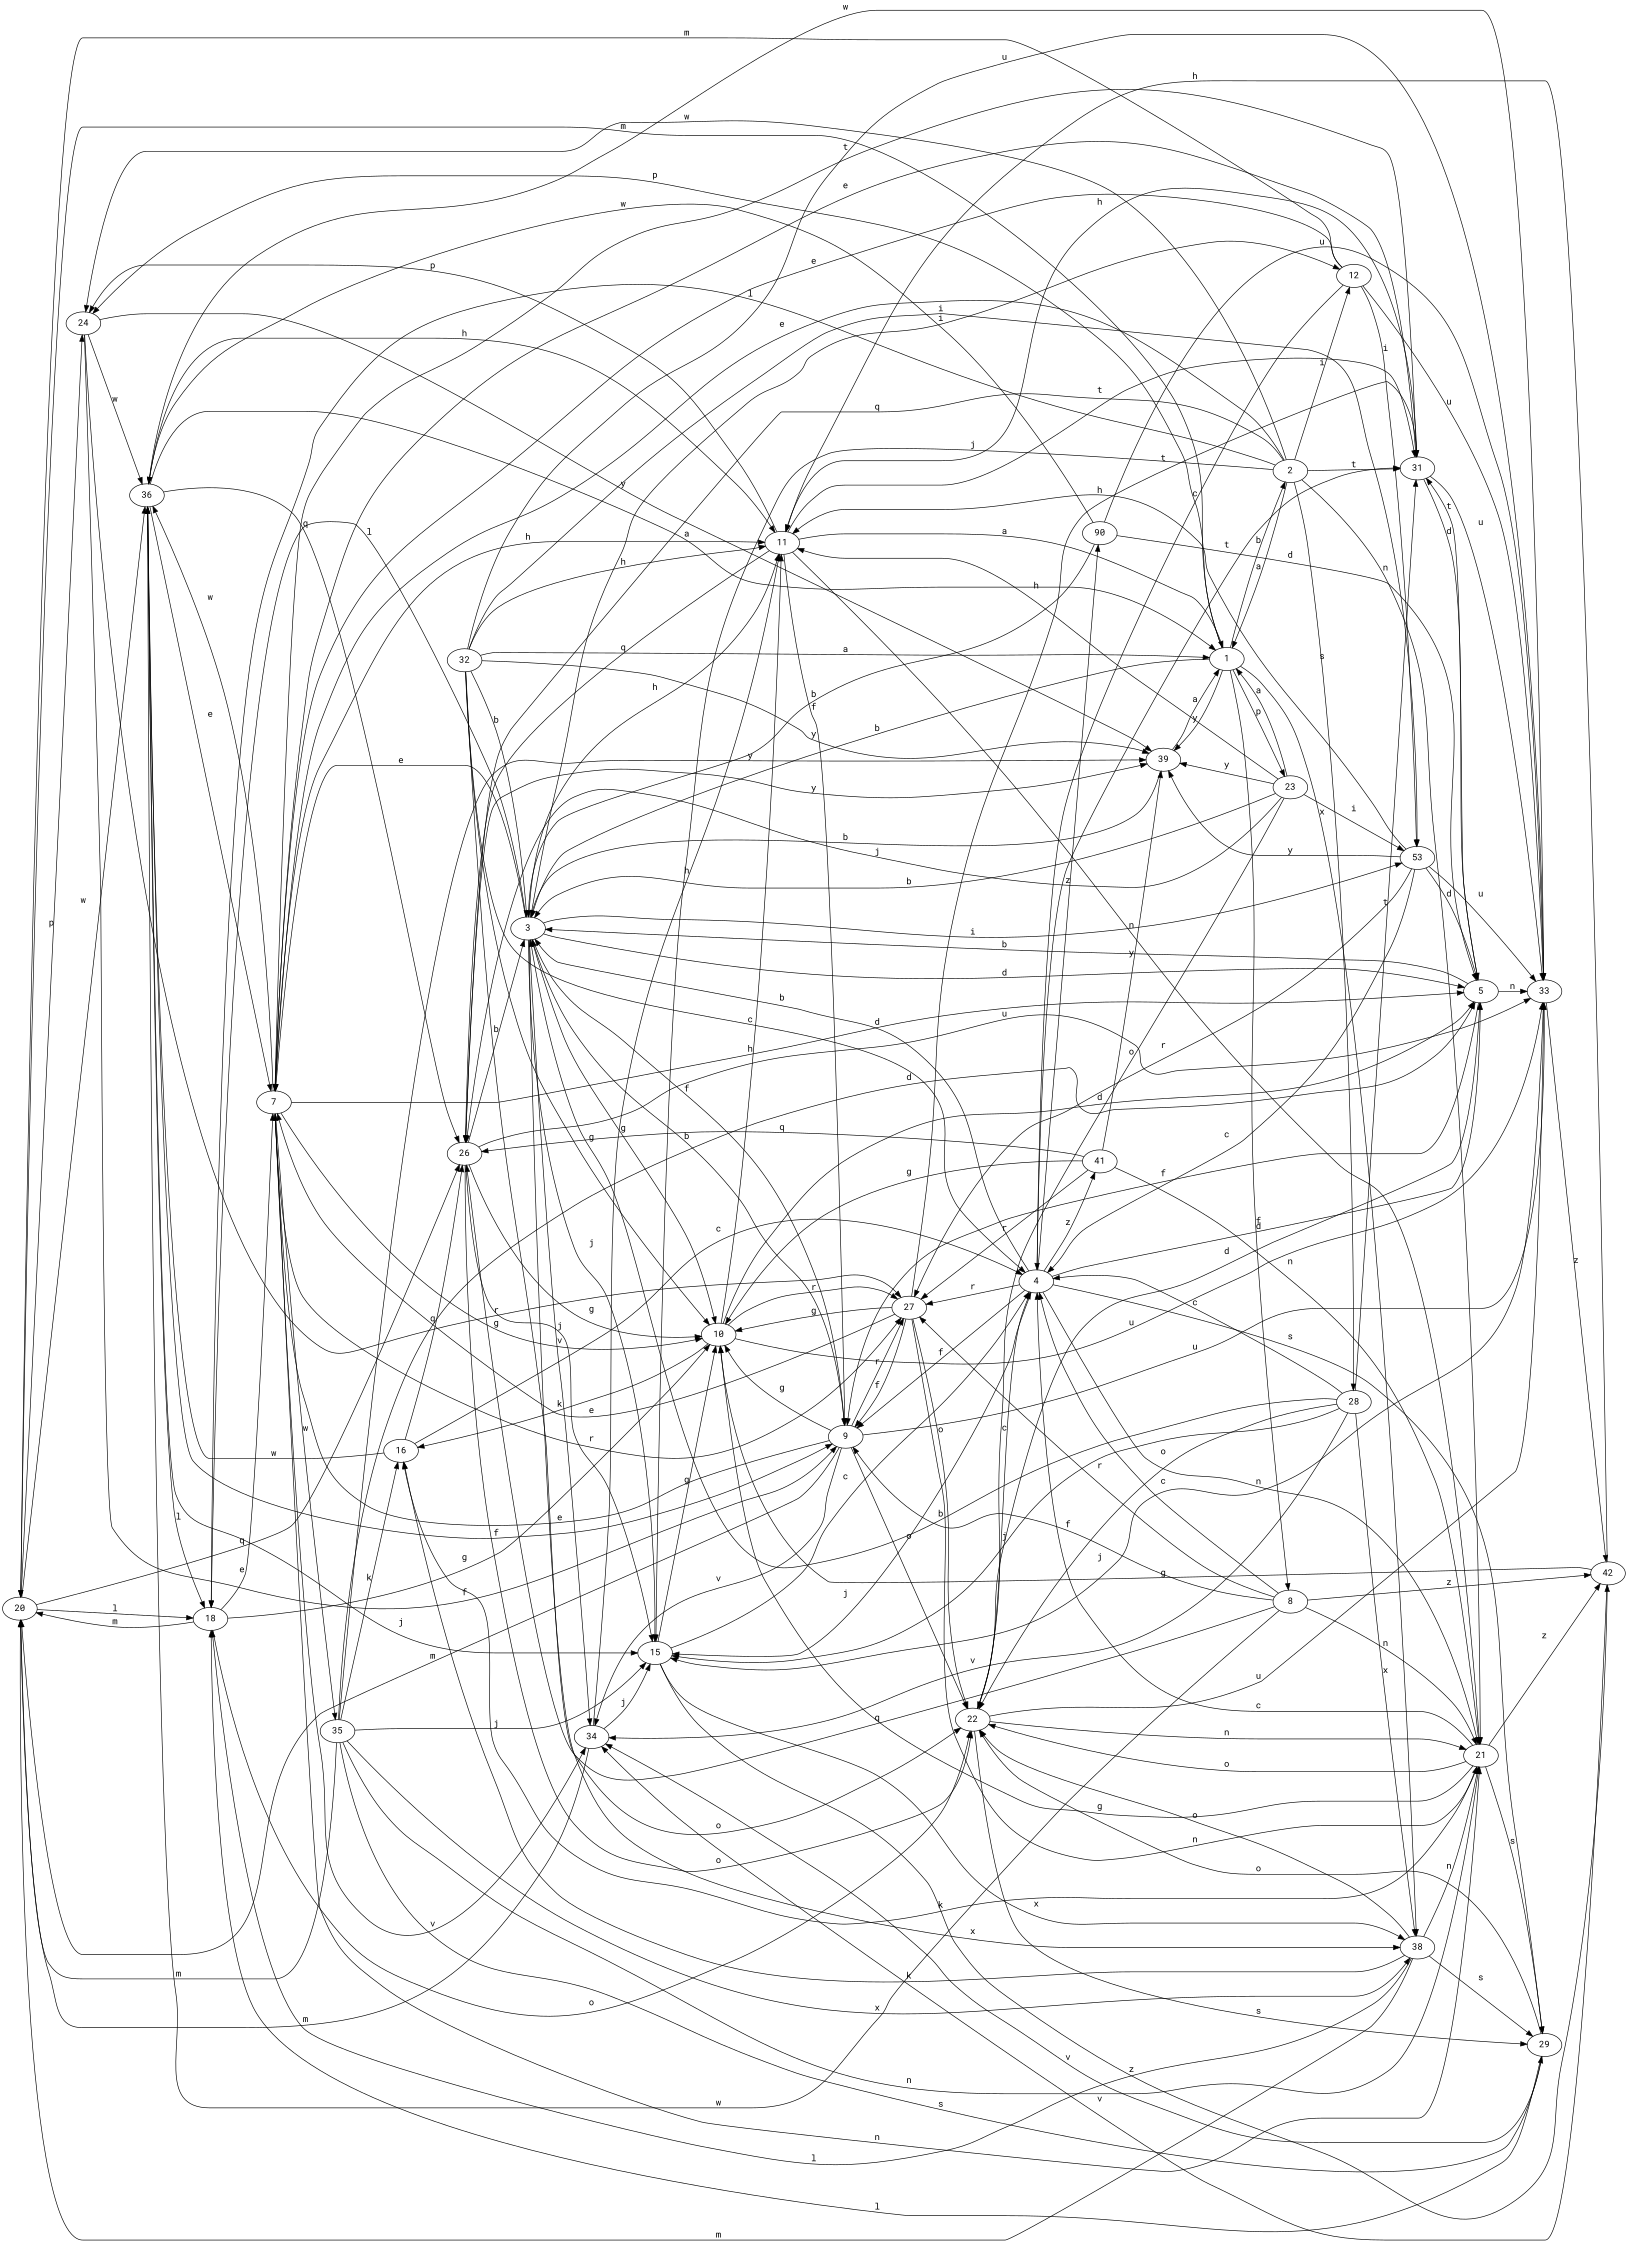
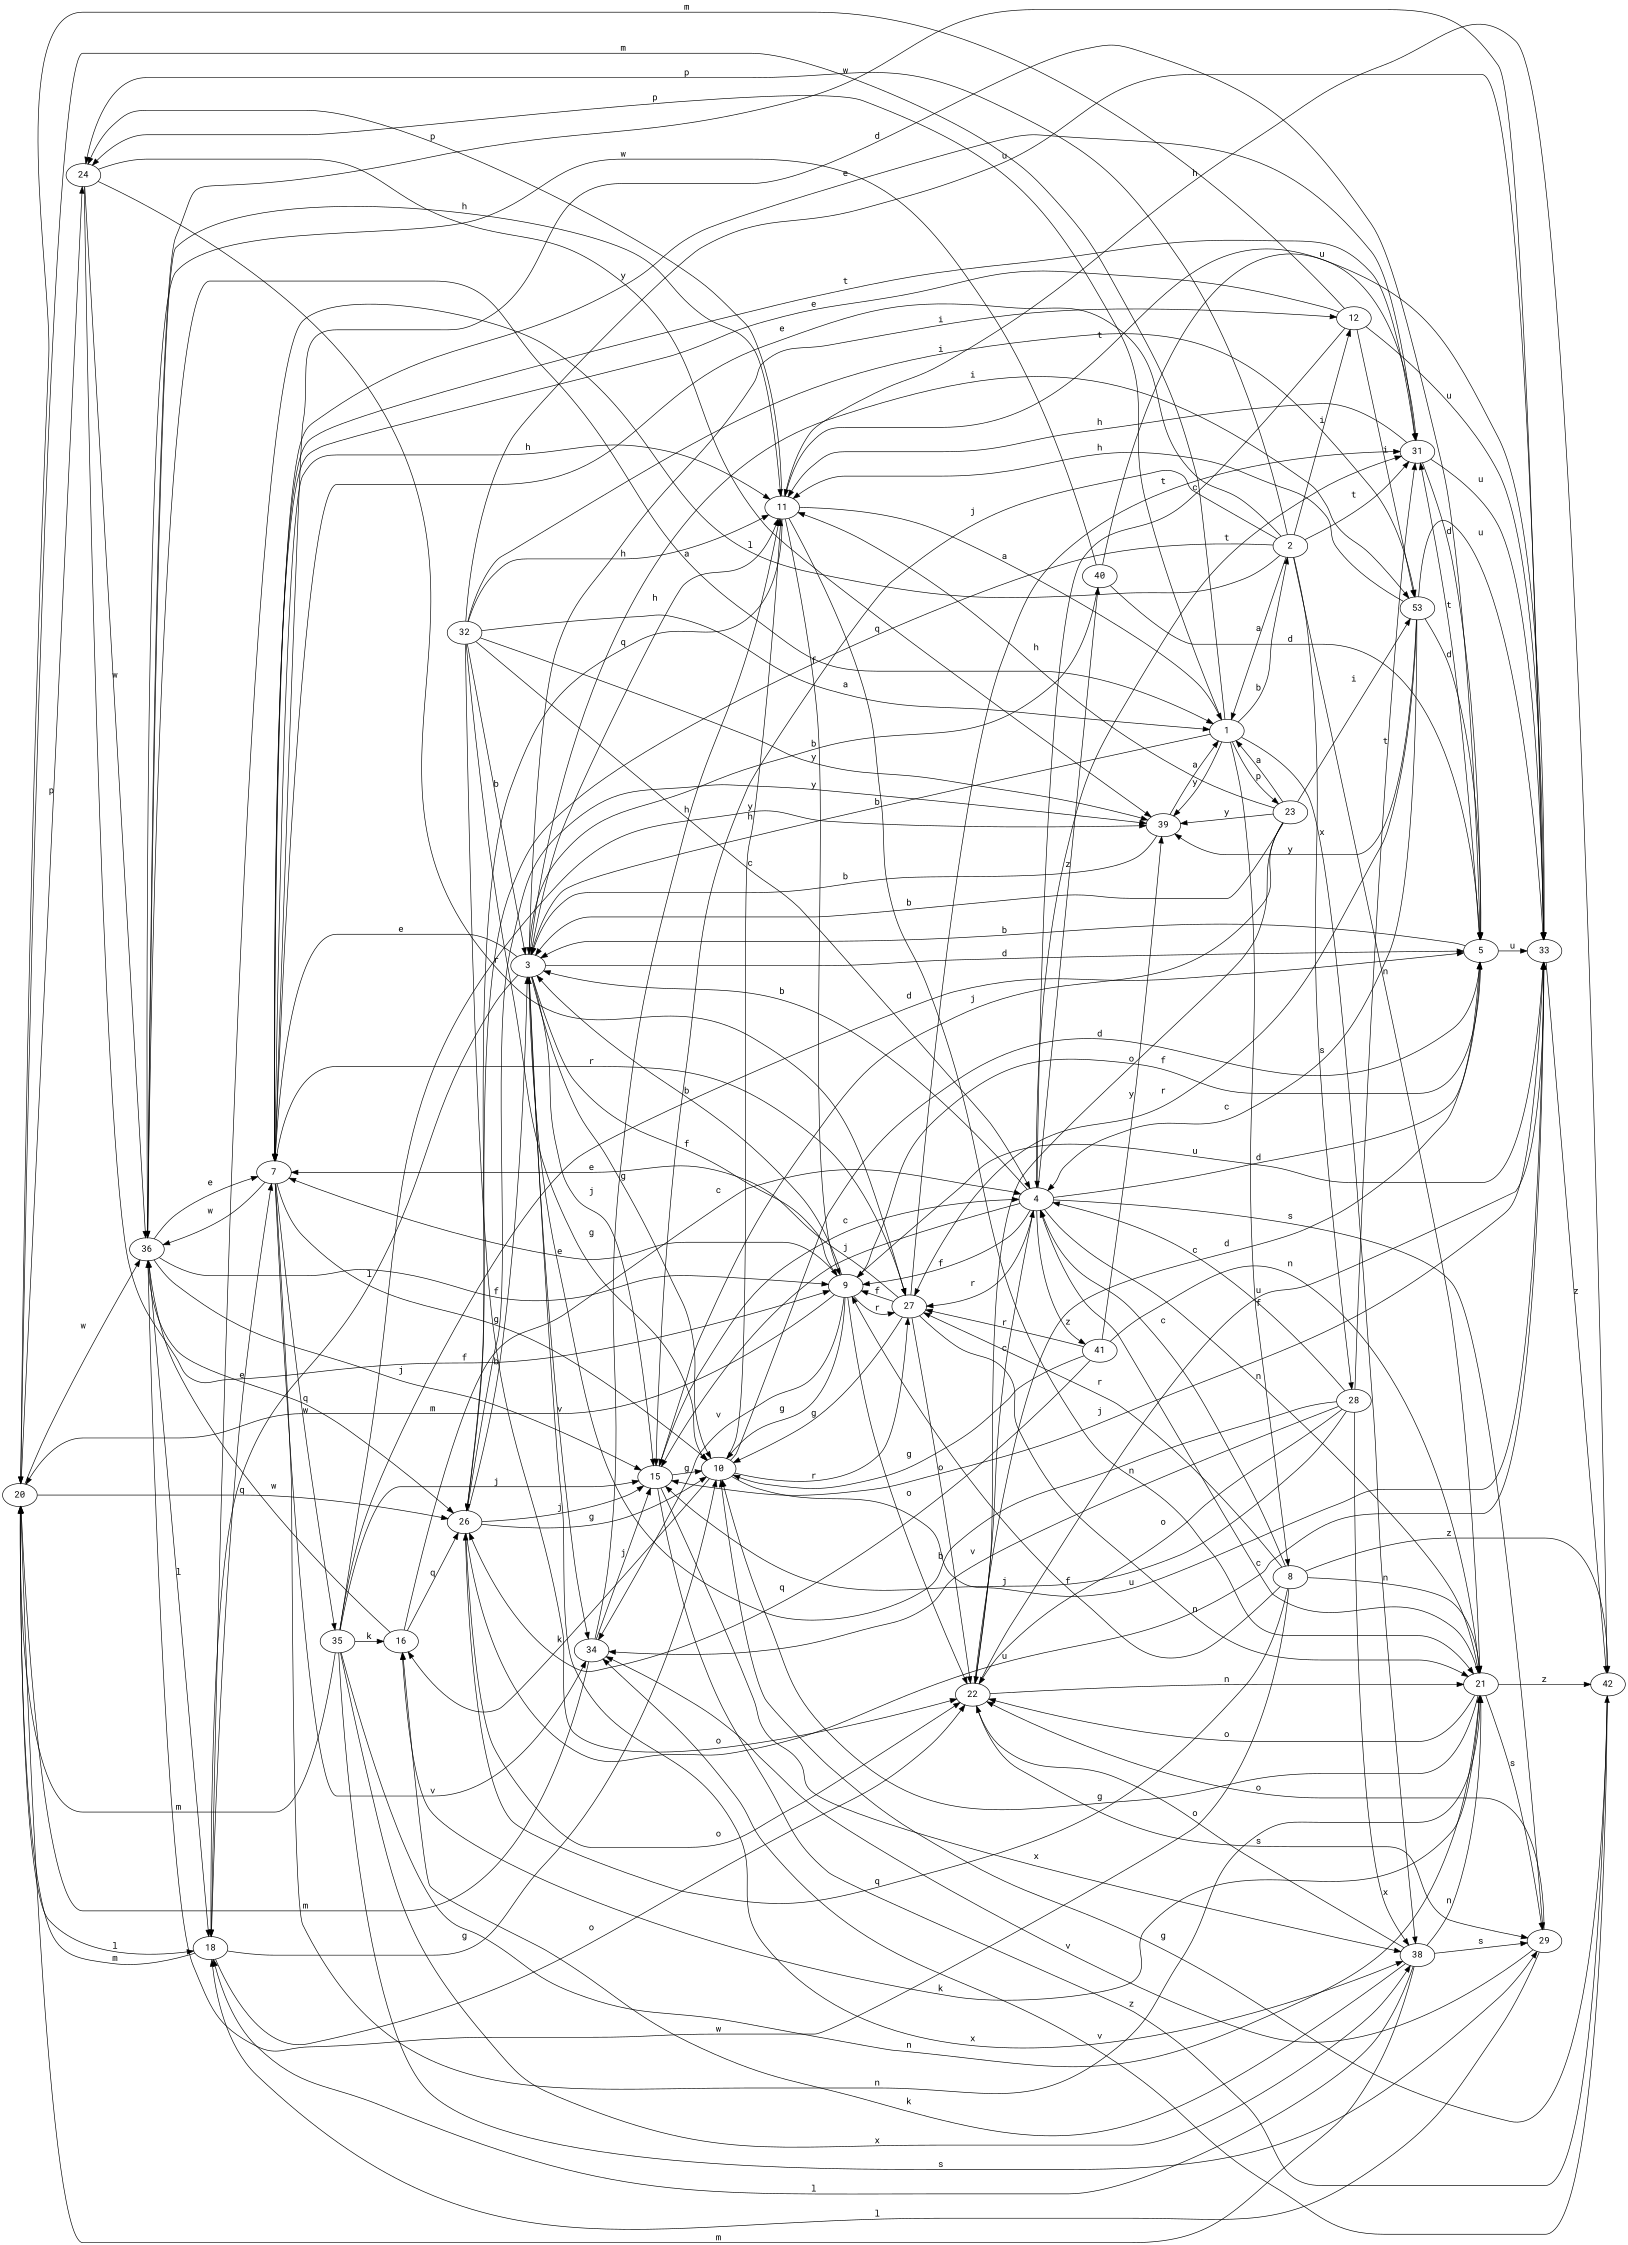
edge "2" -> "24": label "w" -> "p"
node "90": label "90" -> "40"
edge "23" -> "26": now "23" -> "15"
edge "5" -> "33": label "n" -> "u"
